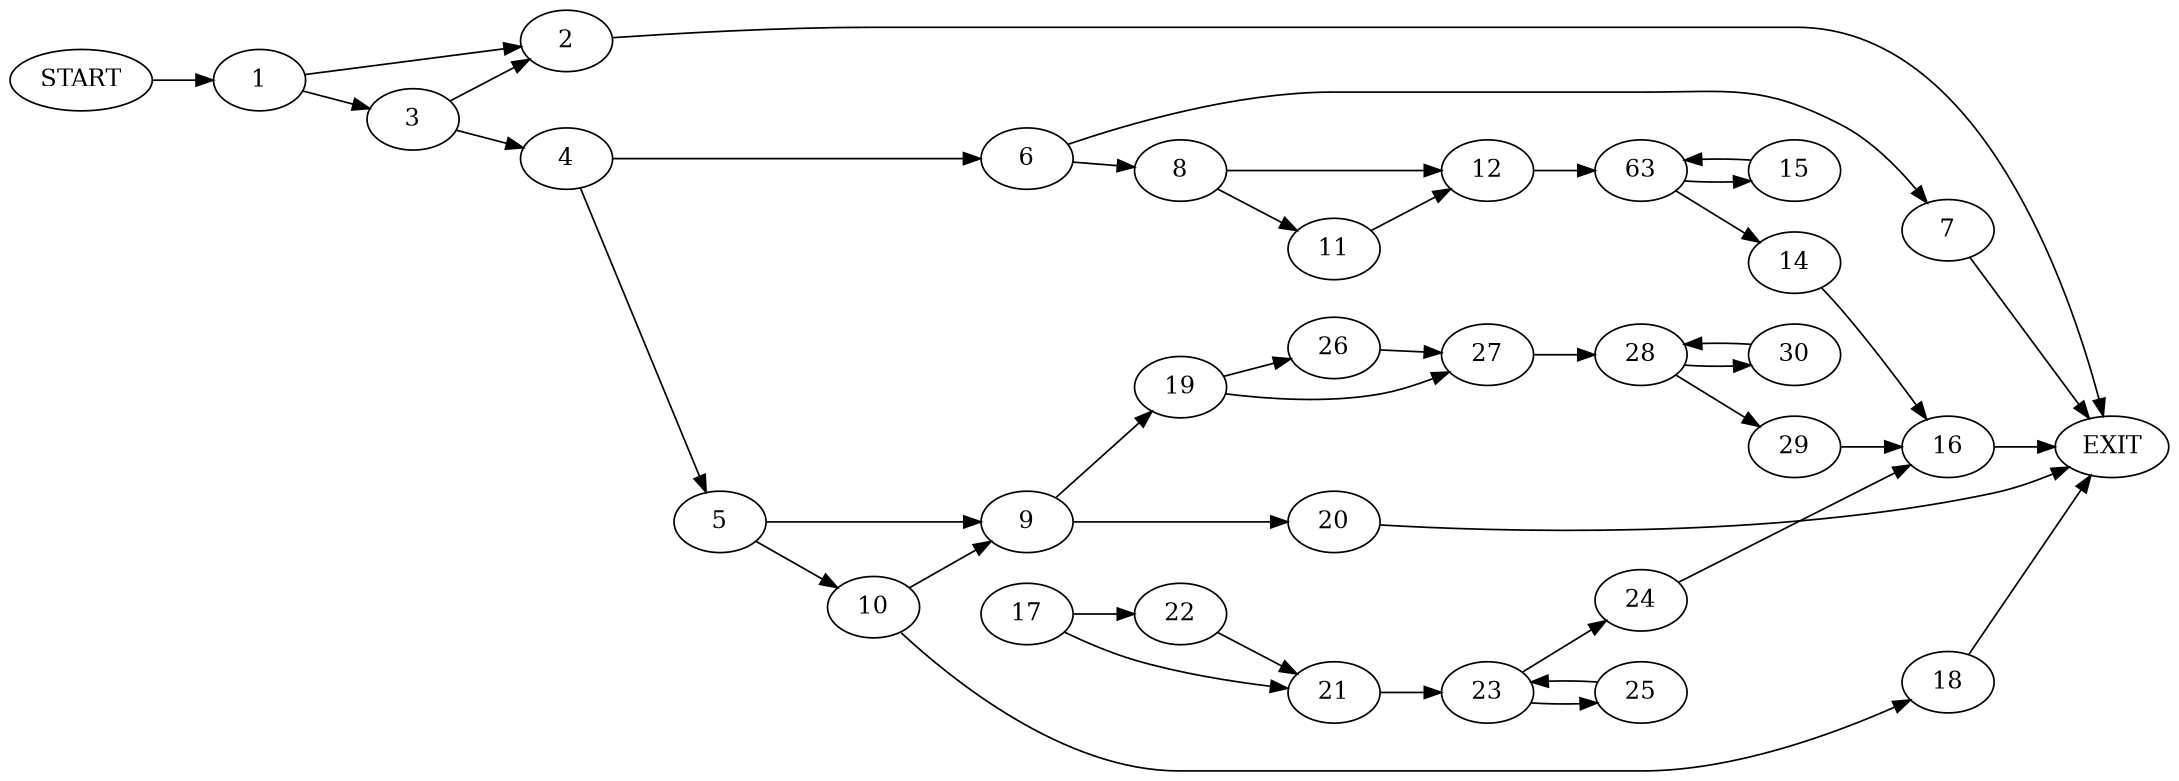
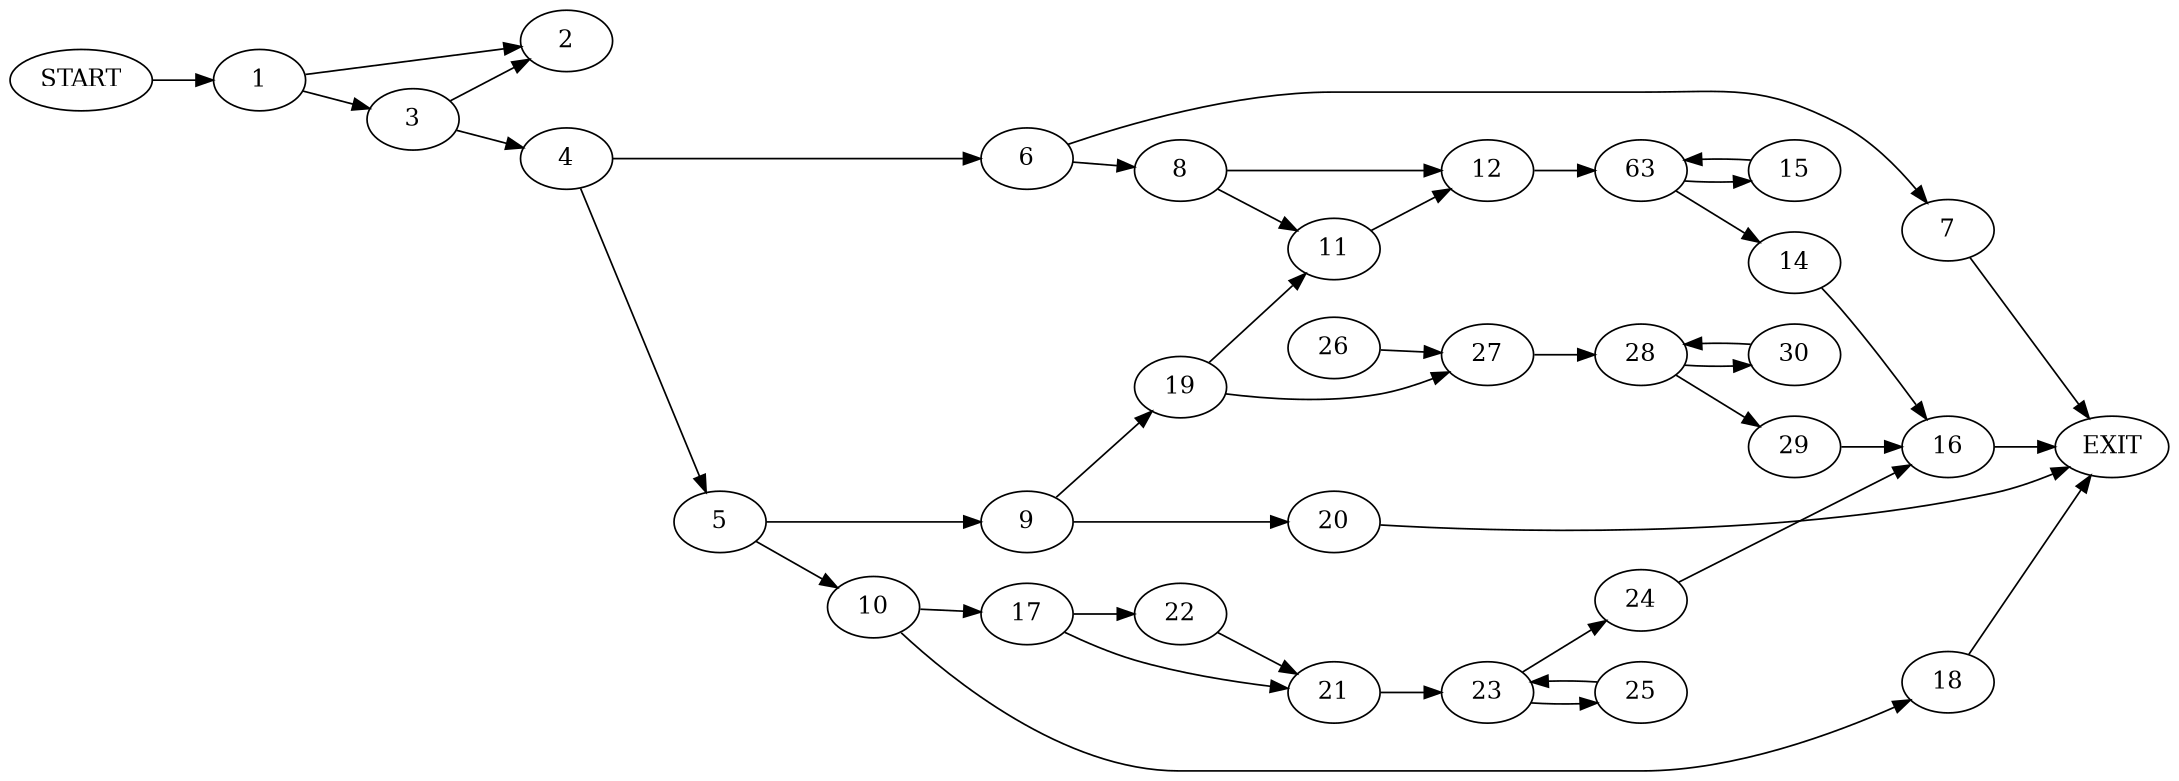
edge "2" -> "EXIT": removed
edge "19" -> "26": now "19" -> "11"
edge "10" -> "9": now "10" -> "17"
